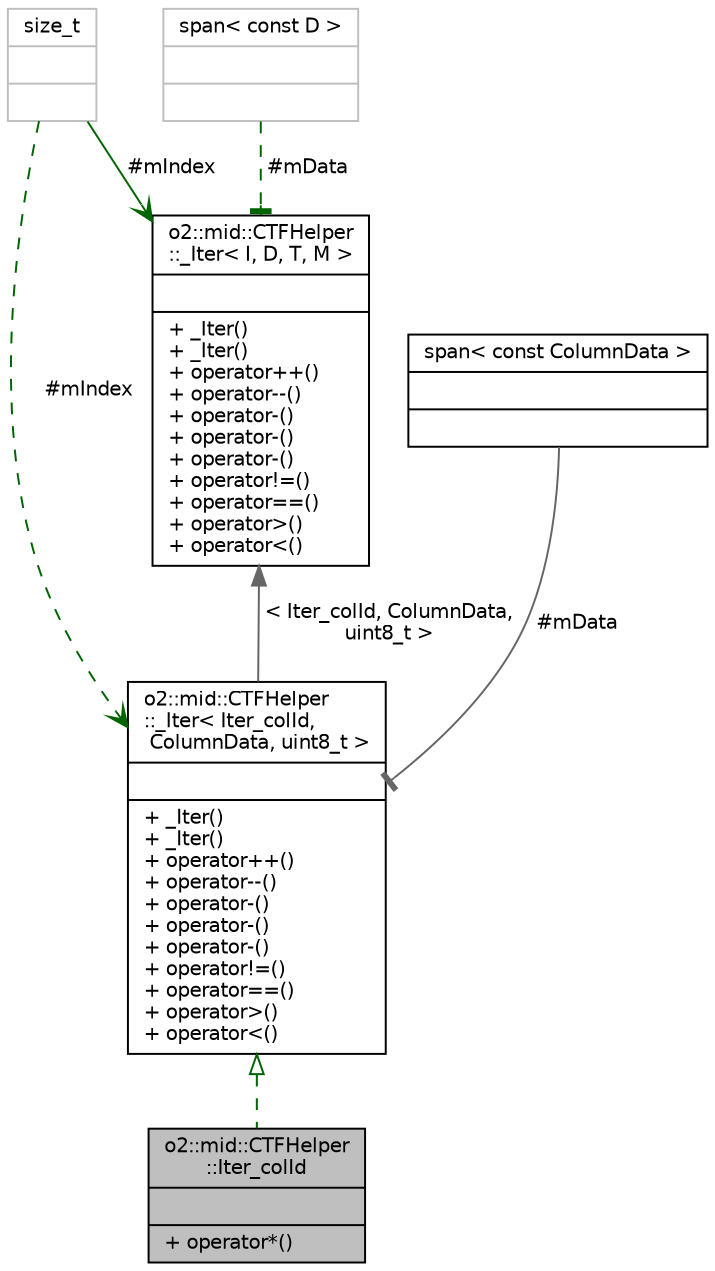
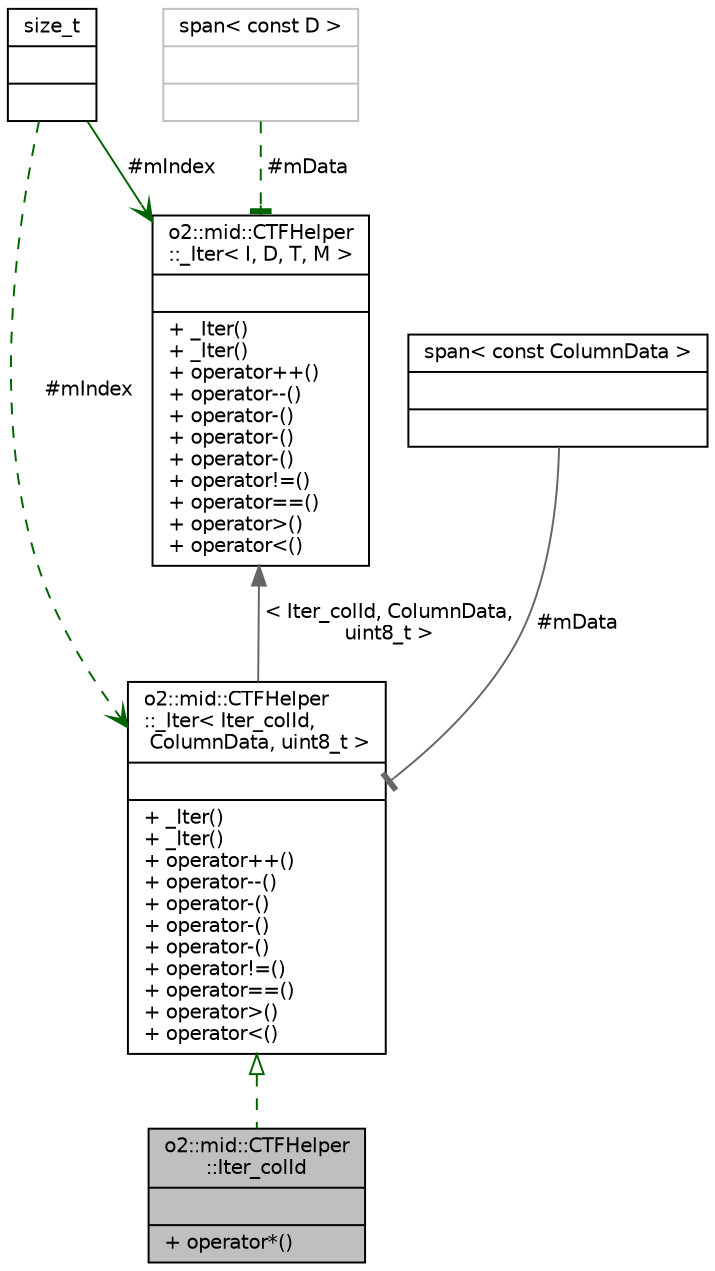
node "size_t": color grey75 -> black
